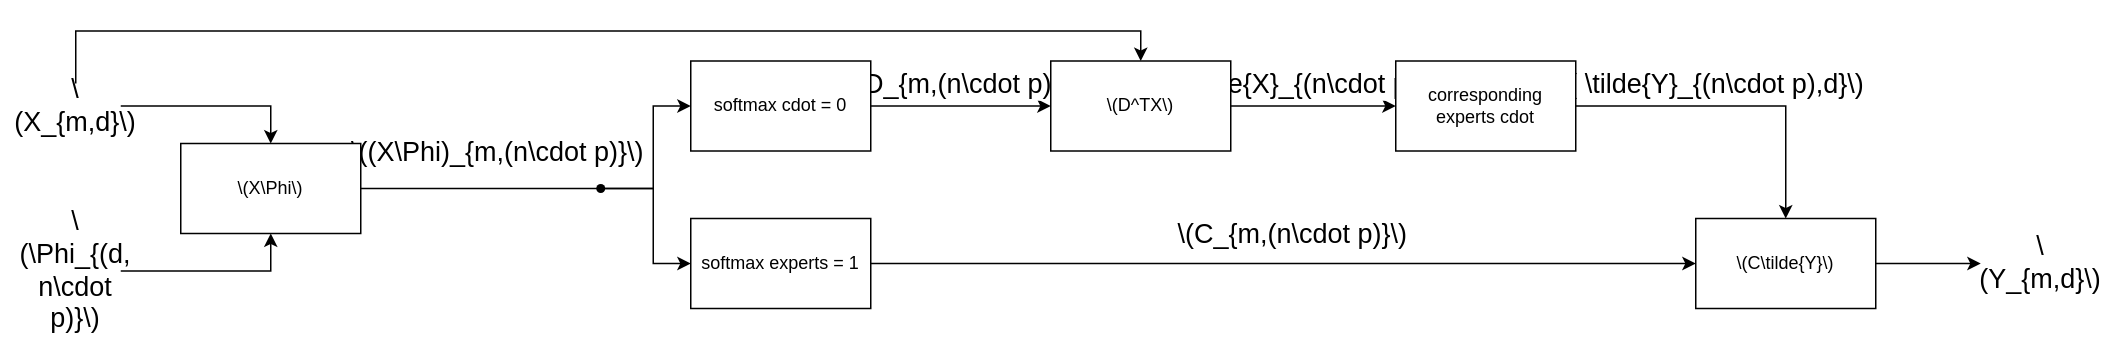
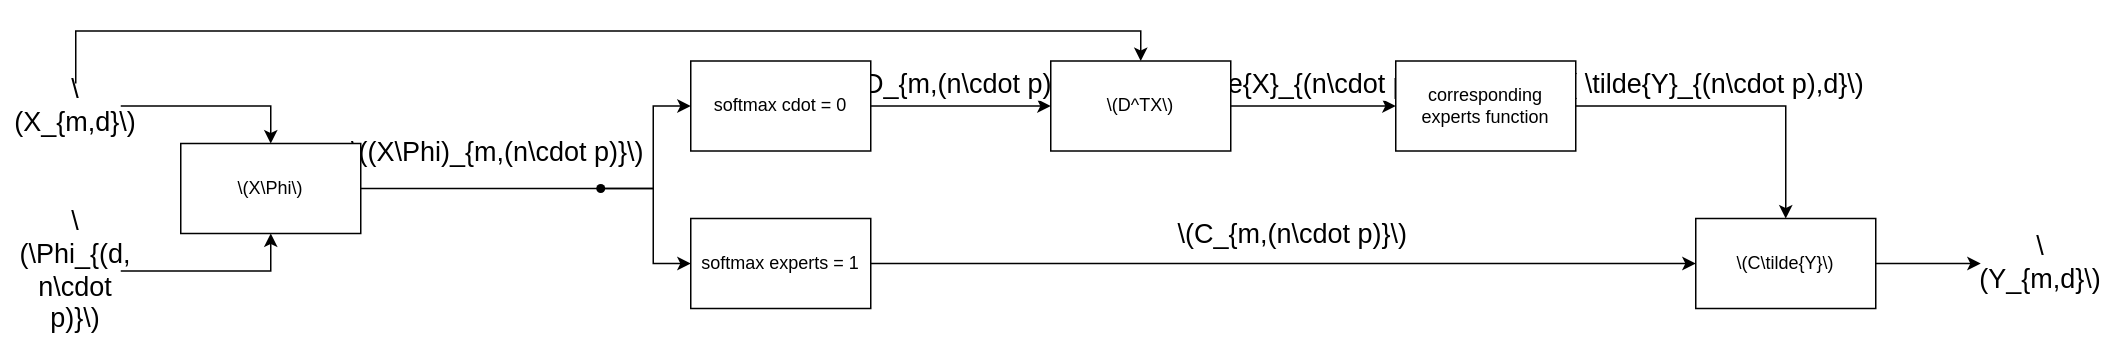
node "corresponding experts cdot": label "corresponding experts cdot" -> "corresponding experts function"
